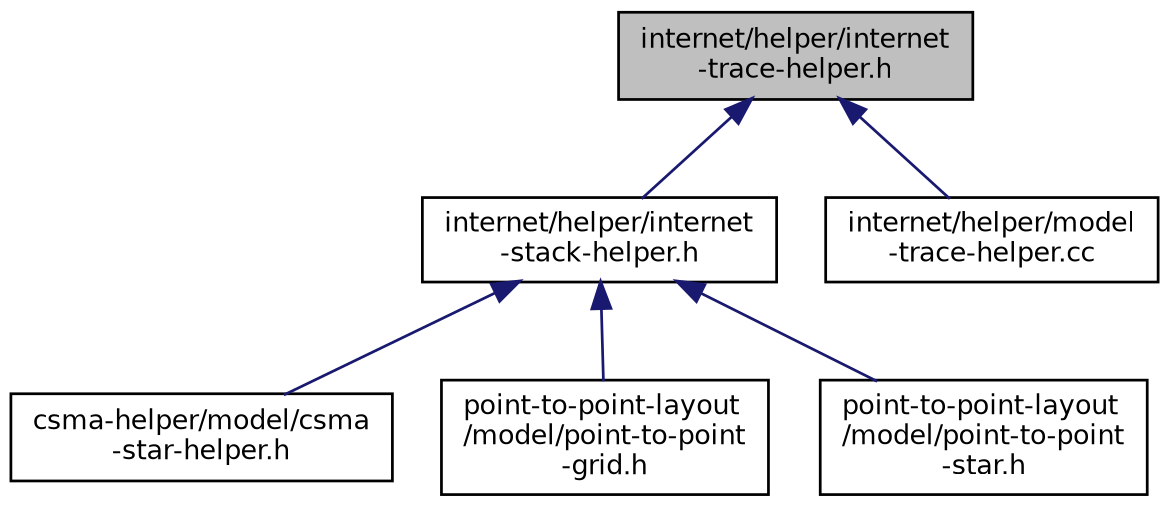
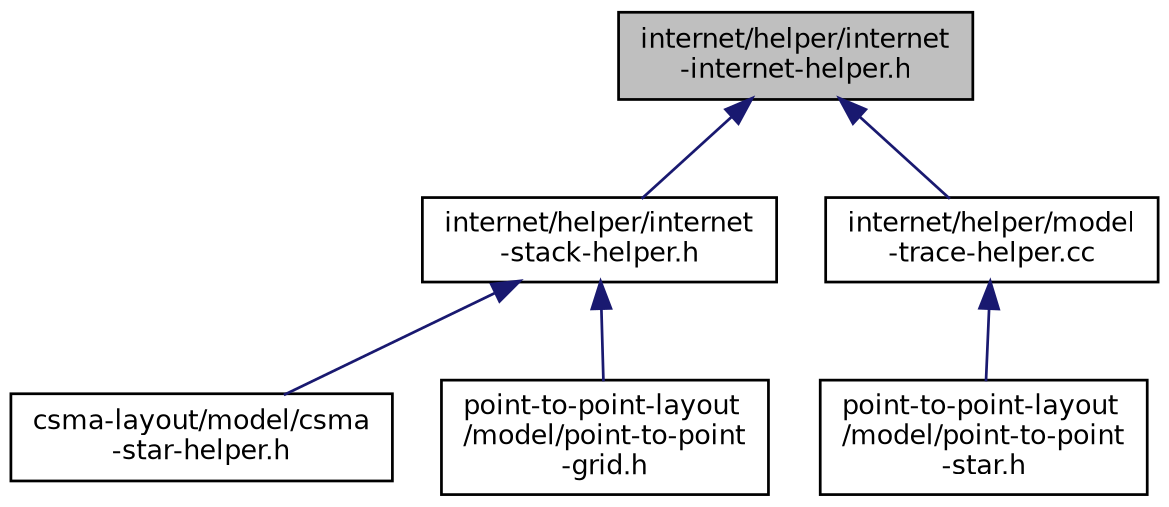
node "internet/helper/internet -trace-helper.h": label "internet/helper/internet -trace-helper.h" -> "internet/helper/internet -internet-helper.h"
edge "point-to-point-layout /model/point-to-point -star.h" -> "internet/helper/internet -stack-helper.h": now "point-to-point-layout /model/point-to-point -star.h" -> "internet/helper/model -trace-helper.cc"
node "csma-helper/model/csma -star-helper.h": label "csma-helper/model/csma -star-helper.h" -> "csma-layout/model/csma -star-helper.h"
